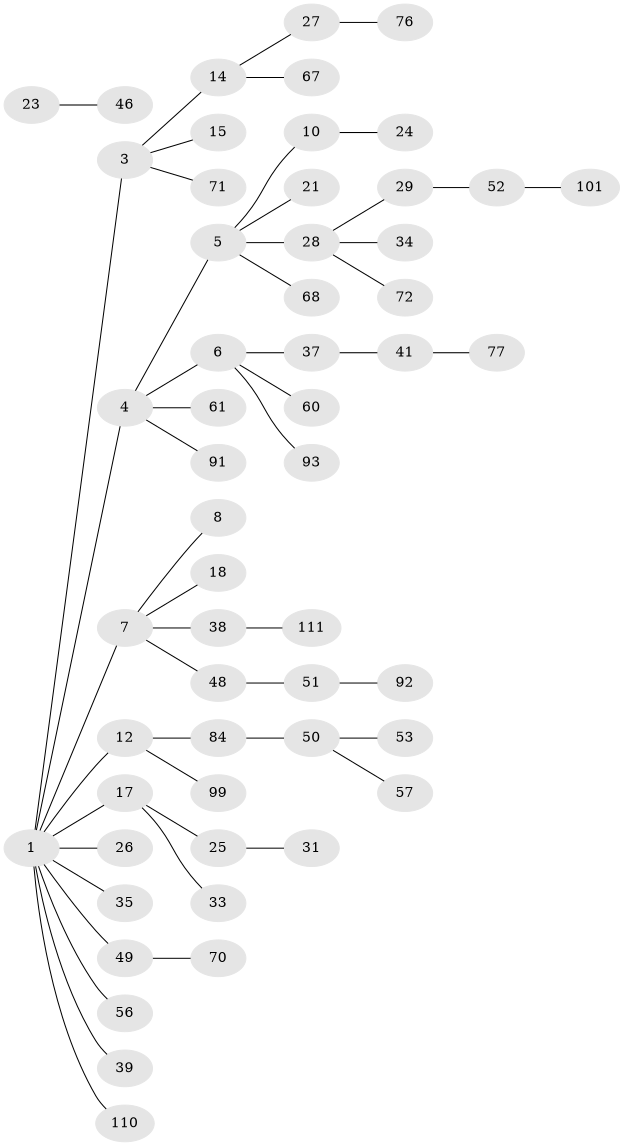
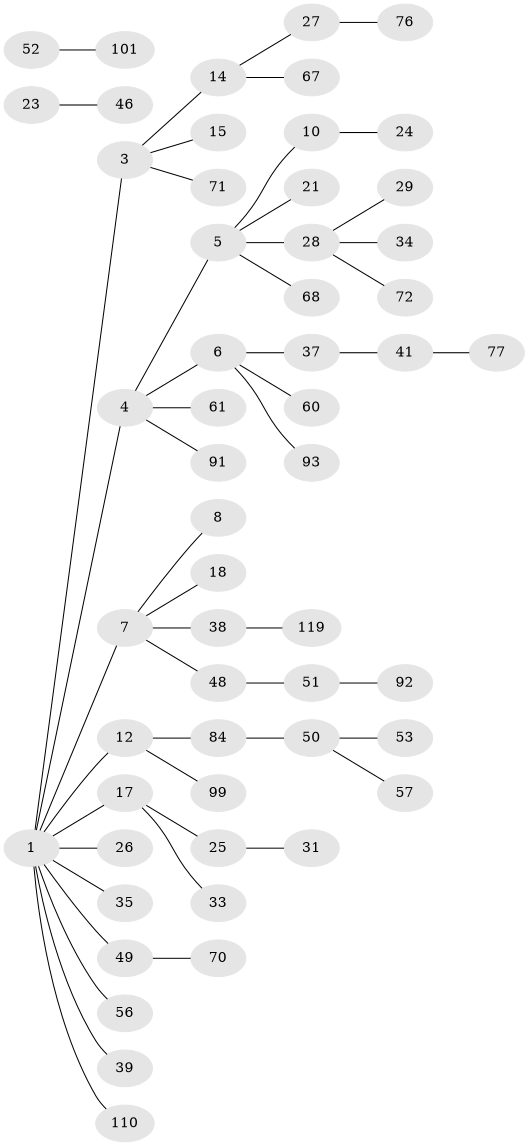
edge "29" -- "52": removed
node "111": label "111" -> "119"
